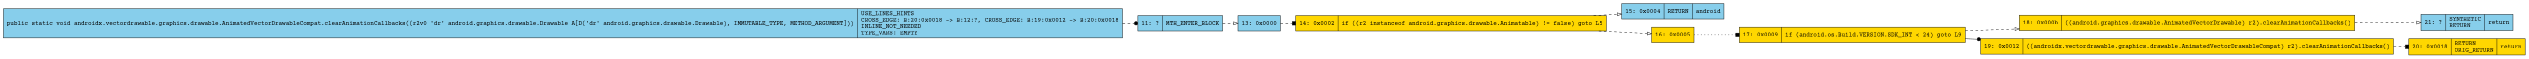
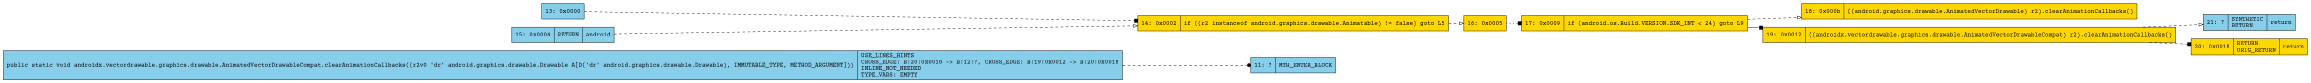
edge "14: 0x0002" -> "15: 0x0004": reversed
edge "11: ?" -> "13: 0x0000": removed
edge "18: 0x000b" -> "21: ?": now "19: 0x0012" -> "21: ?"
edge "17: 0x0009" -> "19: 0x0012": arrowhead dot -> box
